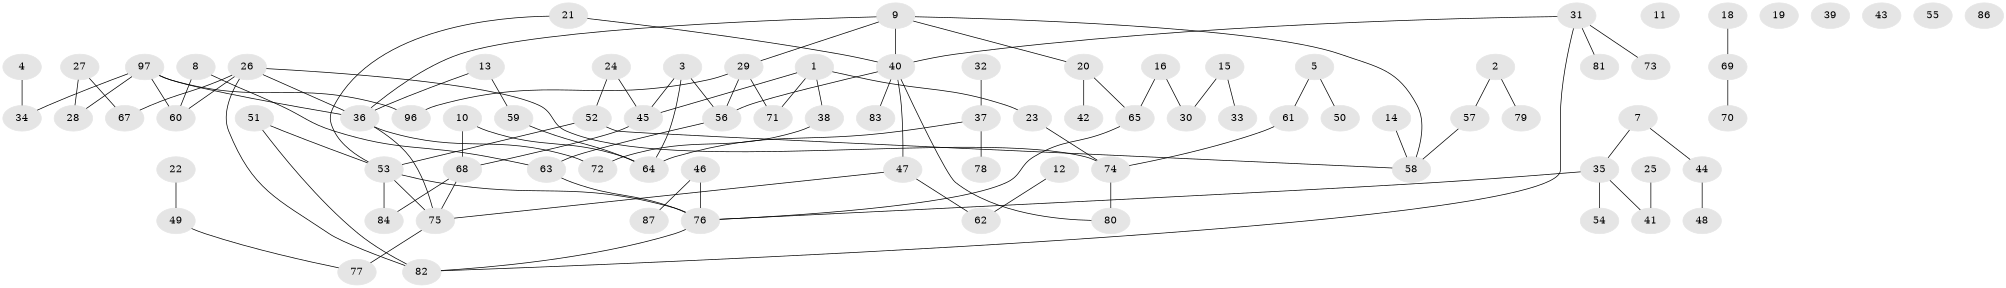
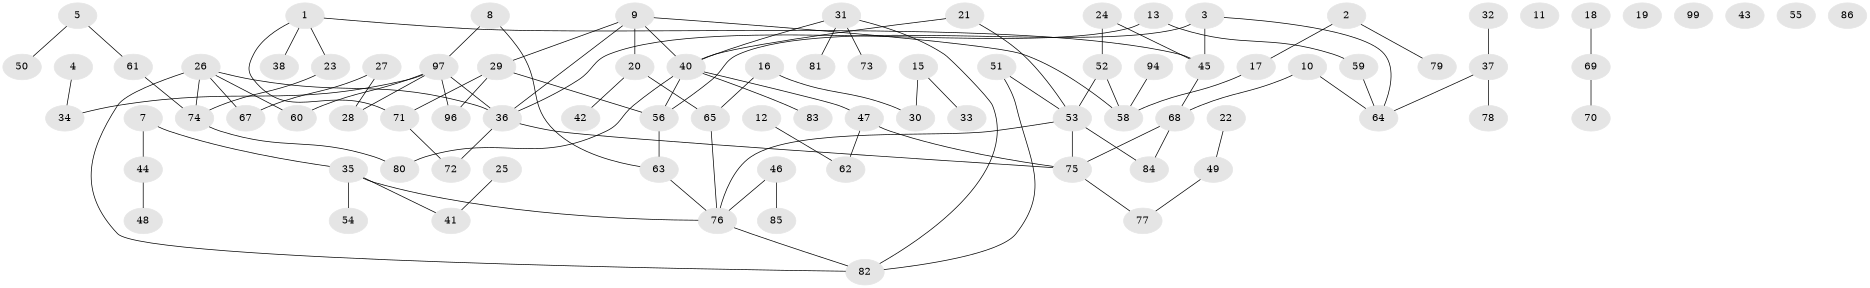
node "39": label "39" -> "99"
edge "8" -- "60": now "8" -- "97"
node "14": label "14" -> "94"
node "57": label "57" -> "17"
edge "38" -- "72": now "71" -- "72"
node "87": label "87" -> "85"
